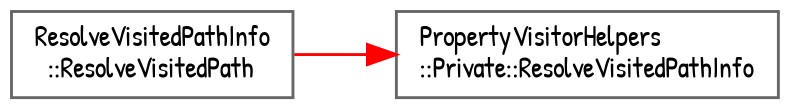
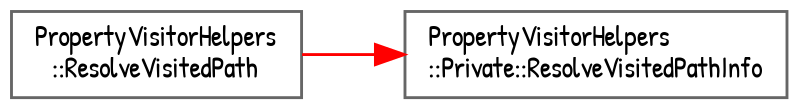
node "ResolveVisitedPathInfo ::ResolveVisitedPath": label "ResolveVisitedPathInfo ::ResolveVisitedPath" -> "PropertyVisitorHelpers ::ResolveVisitedPath"
